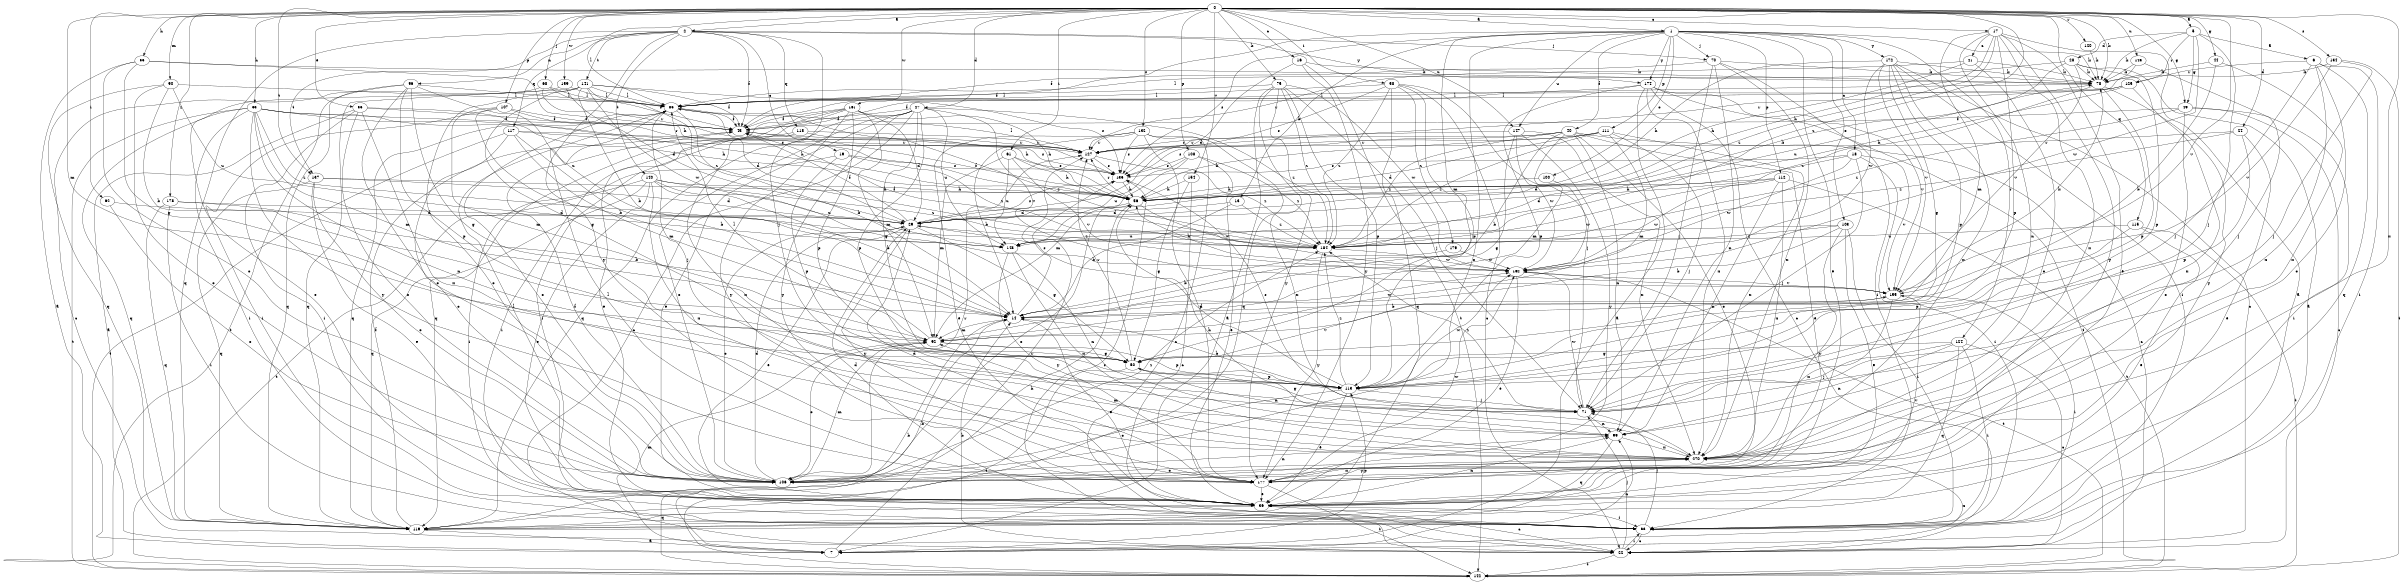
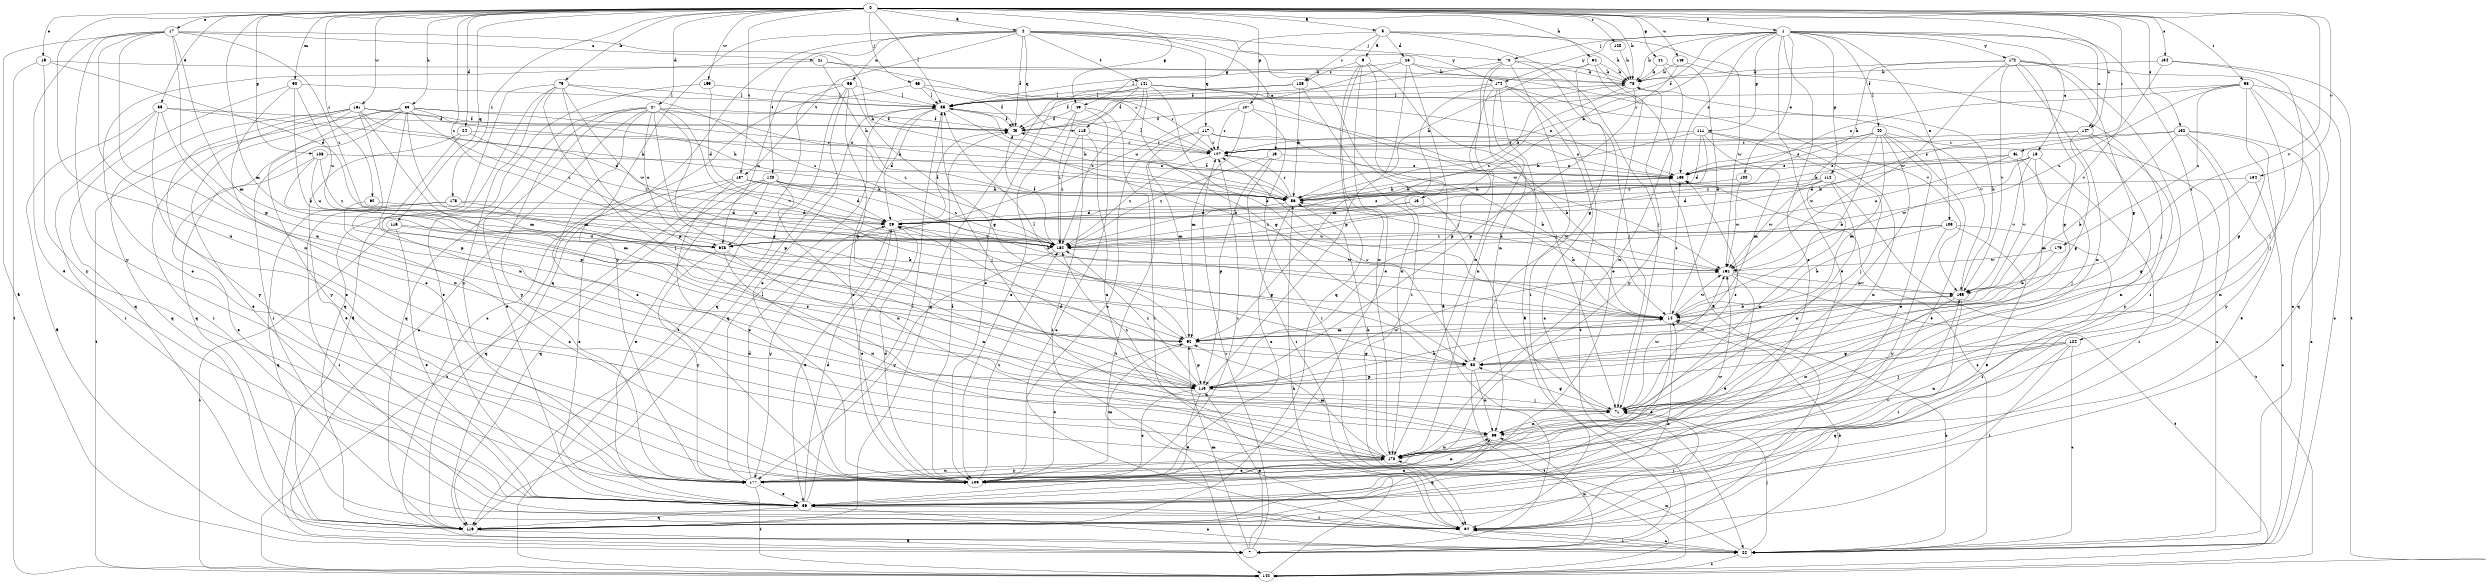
node "55": label "55" -> "54"
edge "141" -> "43": now "141" -> "118"
edge "119" -> "43": removed, label "f"
node "148": label "148" -> "648"
edge "1" -> "92": now "174" -> "92"
edge "115" -> "113": label "p" -> "s"
node "270": label "270" -> "170"
node "63": label "63" -> "64"
